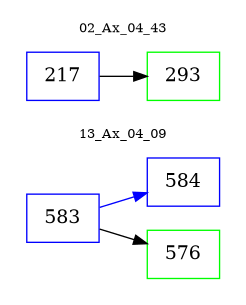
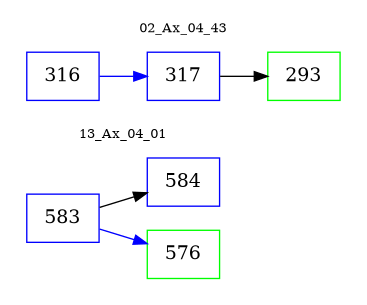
node "217": label "217" -> "317"
node "316": added
cluster "13_Ax_04_09": label "13_Ax_04_09" -> "13_Ax_04_01"
edge "583" -> "584": color blue -> black
edge "583" -> "576": color black -> blue
